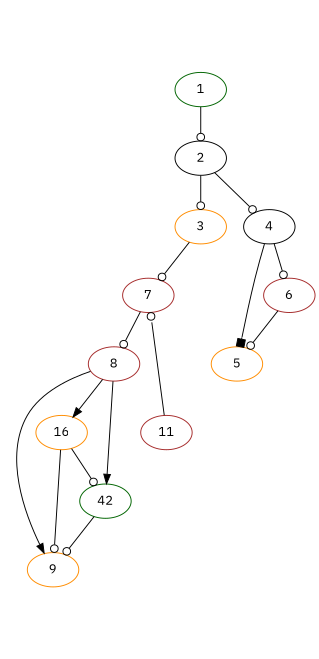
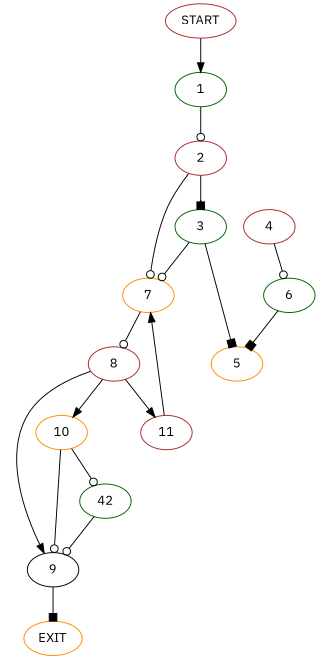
node "START": added
node "2": color black -> brown
edge "2" -> "3": arrowhead odot -> box
edge "2" -> "4": now "2" -> "7"
node "3": color darkorange -> darkgreen
node "4": color black -> brown
edge "4" -> "5": now "3" -> "5"
node "7": color brown -> darkorange
node "6": color brown -> darkgreen
edge "6" -> "5": arrowhead odot -> box
edge "11" -> "7": arrowhead odot -> normal
edge "8" -> "42": now "8" -> "11"
node "16": label "16" -> "10"
node "9": color darkorange -> black
node "EXIT": added
